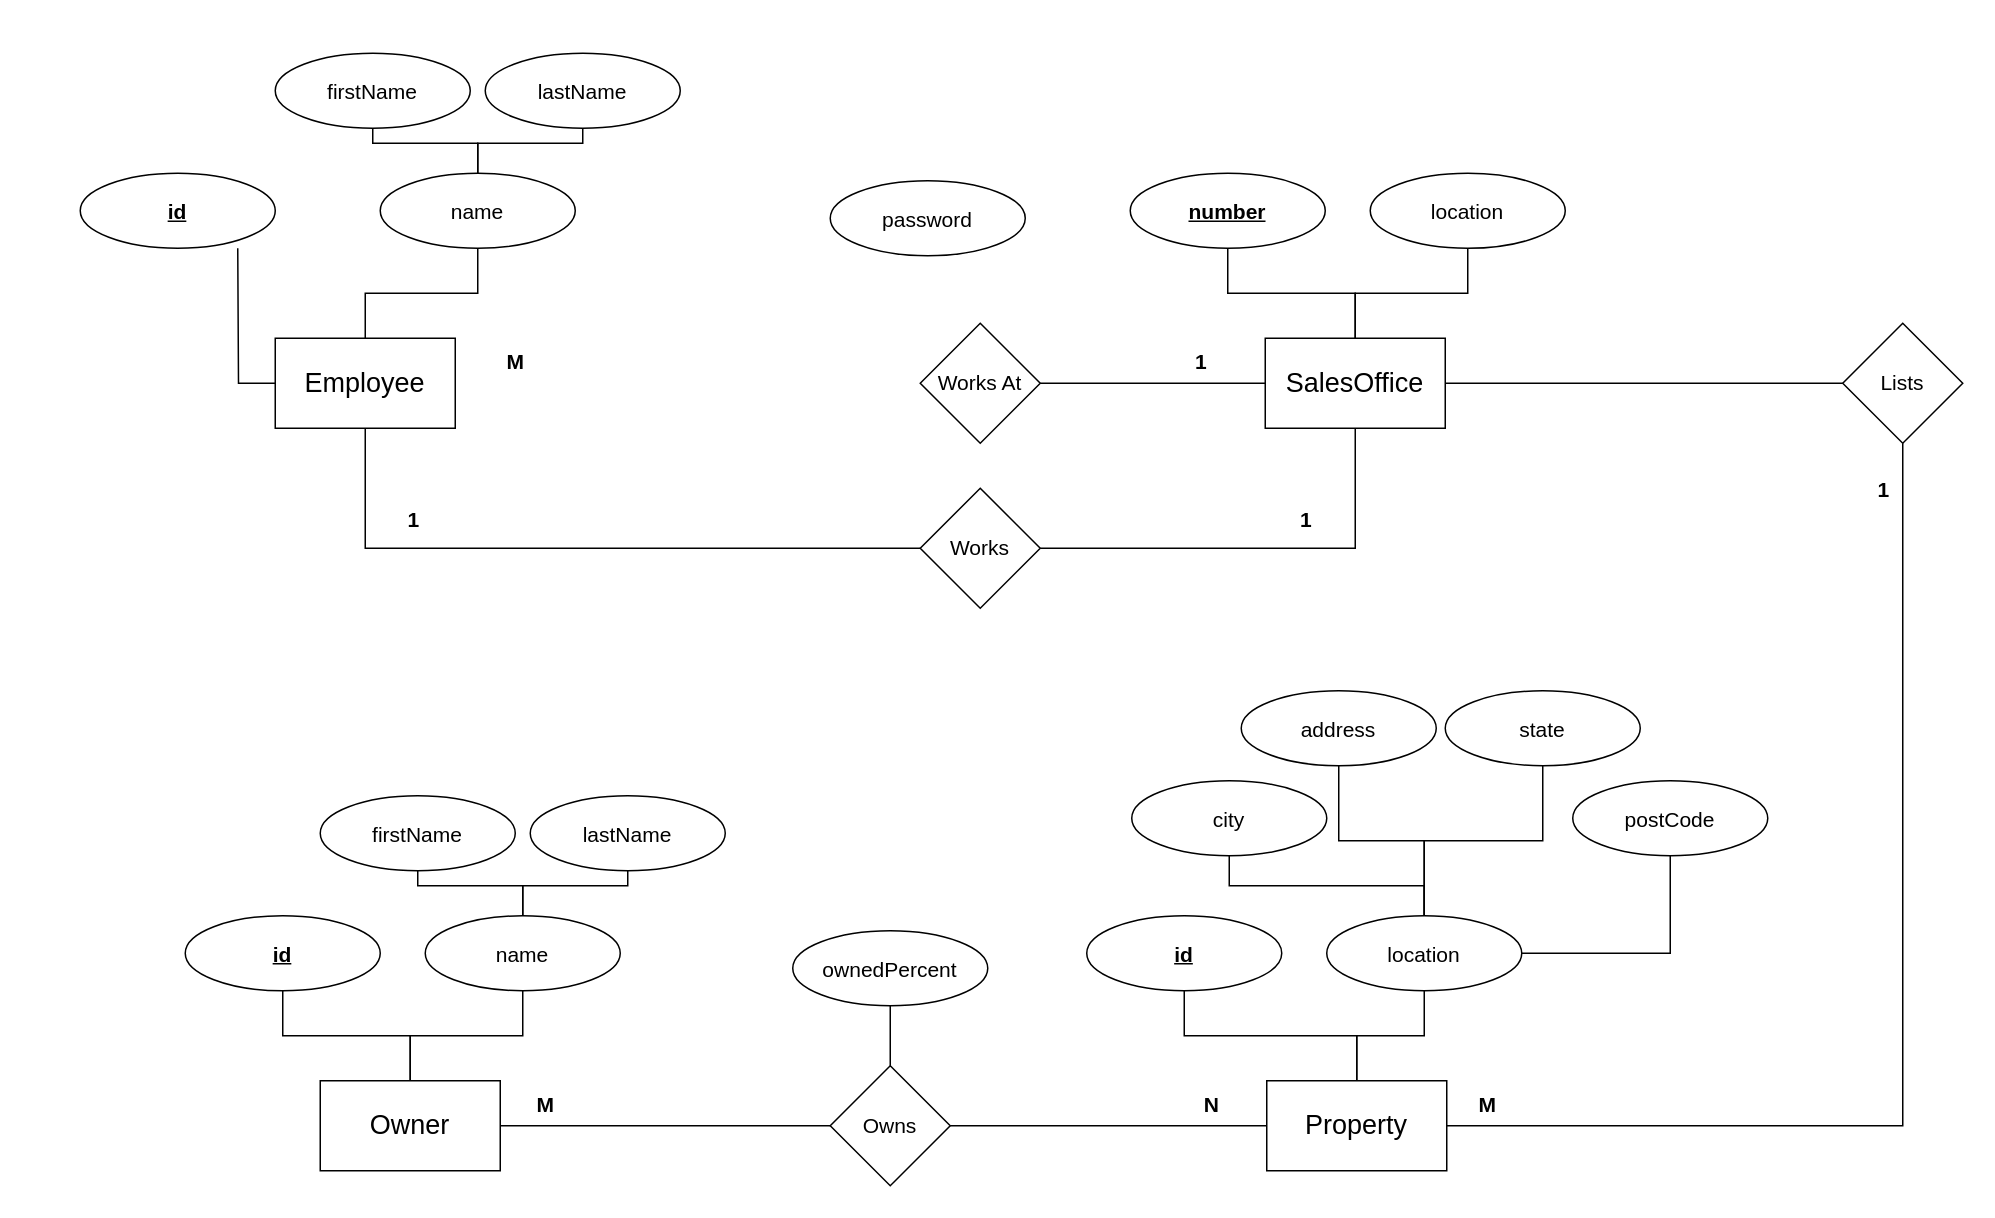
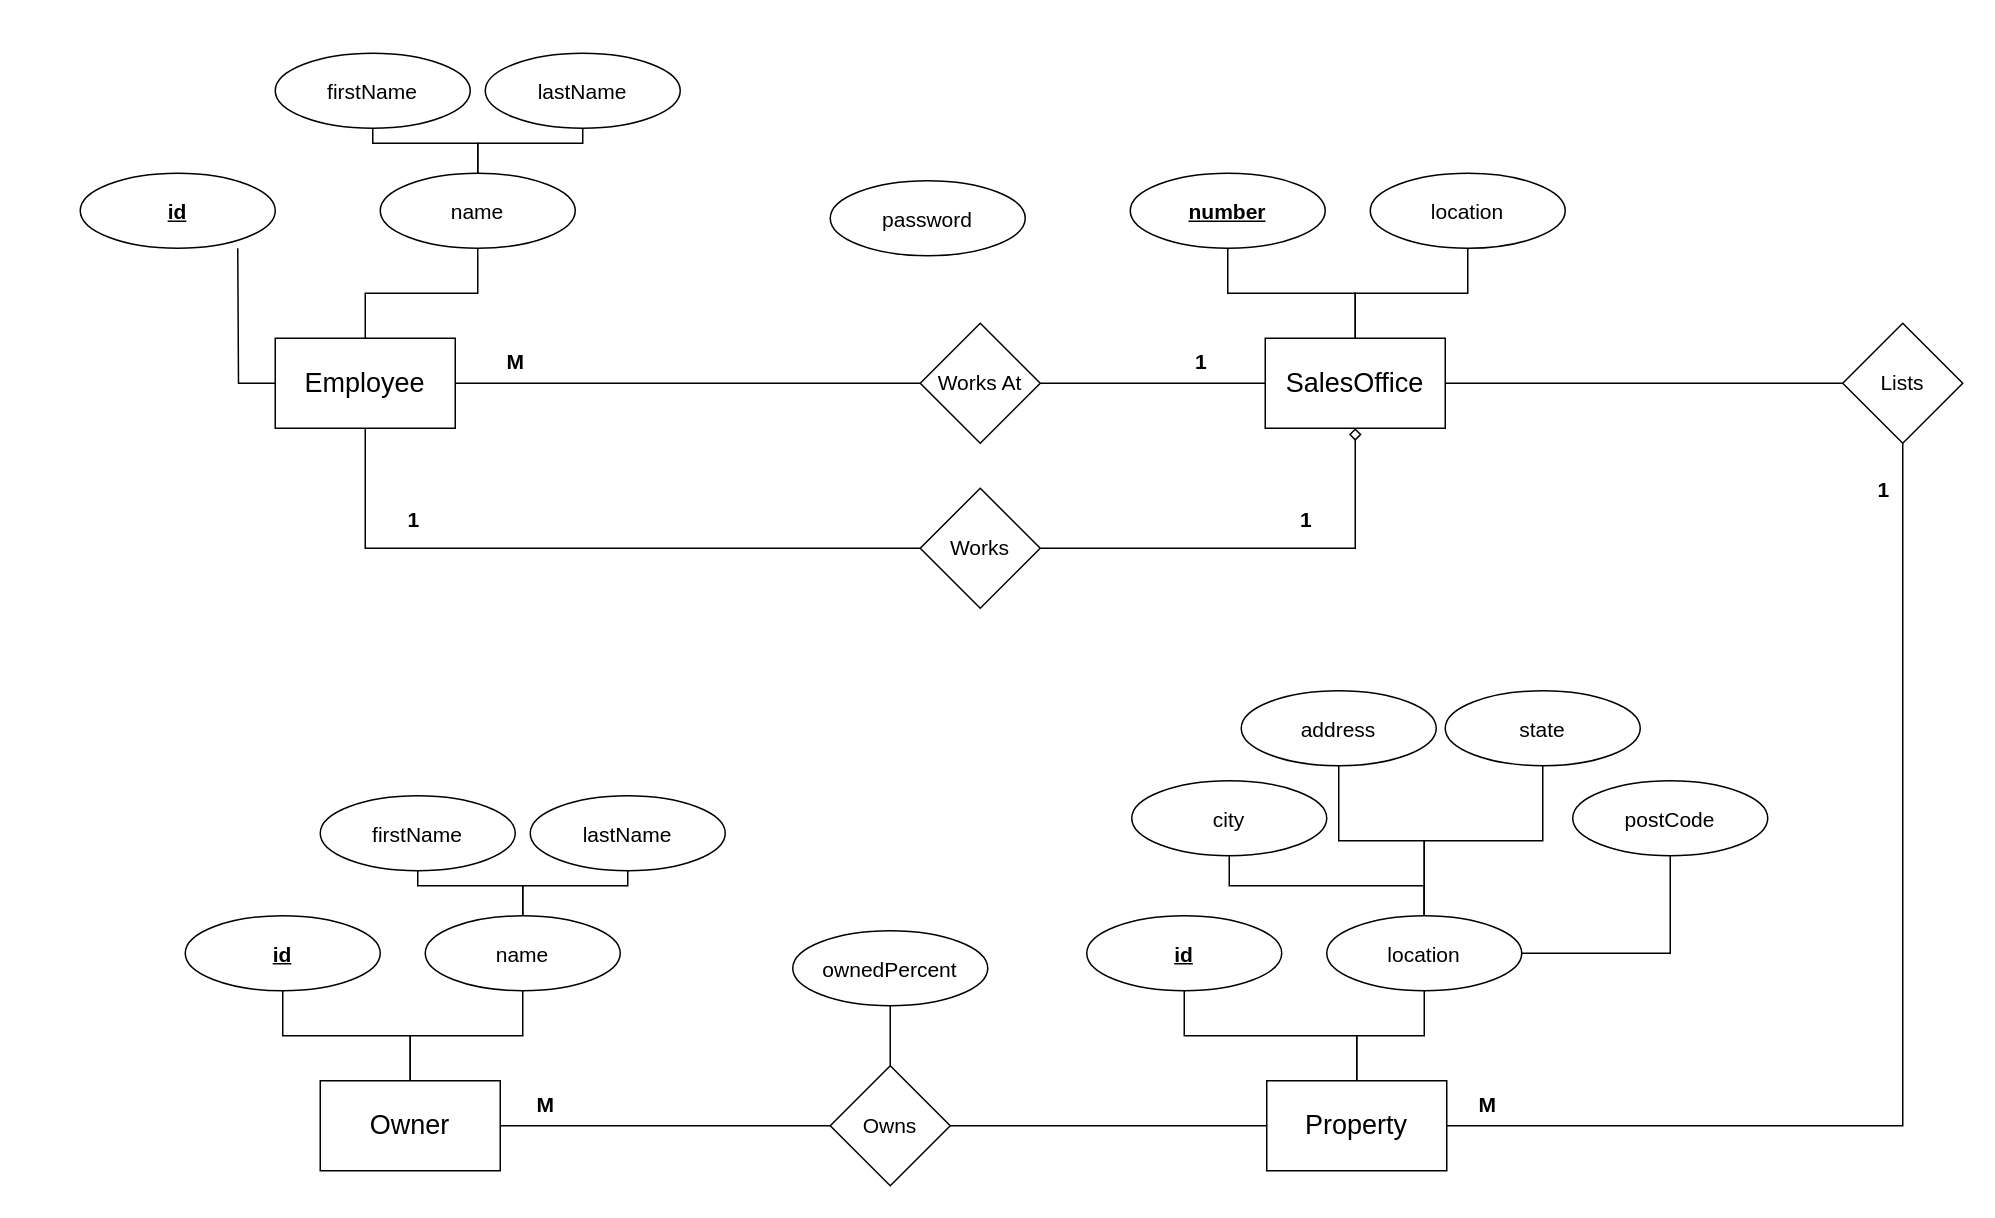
edge "Employee" -- "Works At": added
edge "SalesOffice" -- "Works": arrowhead none -> diamond
node "N": removed
